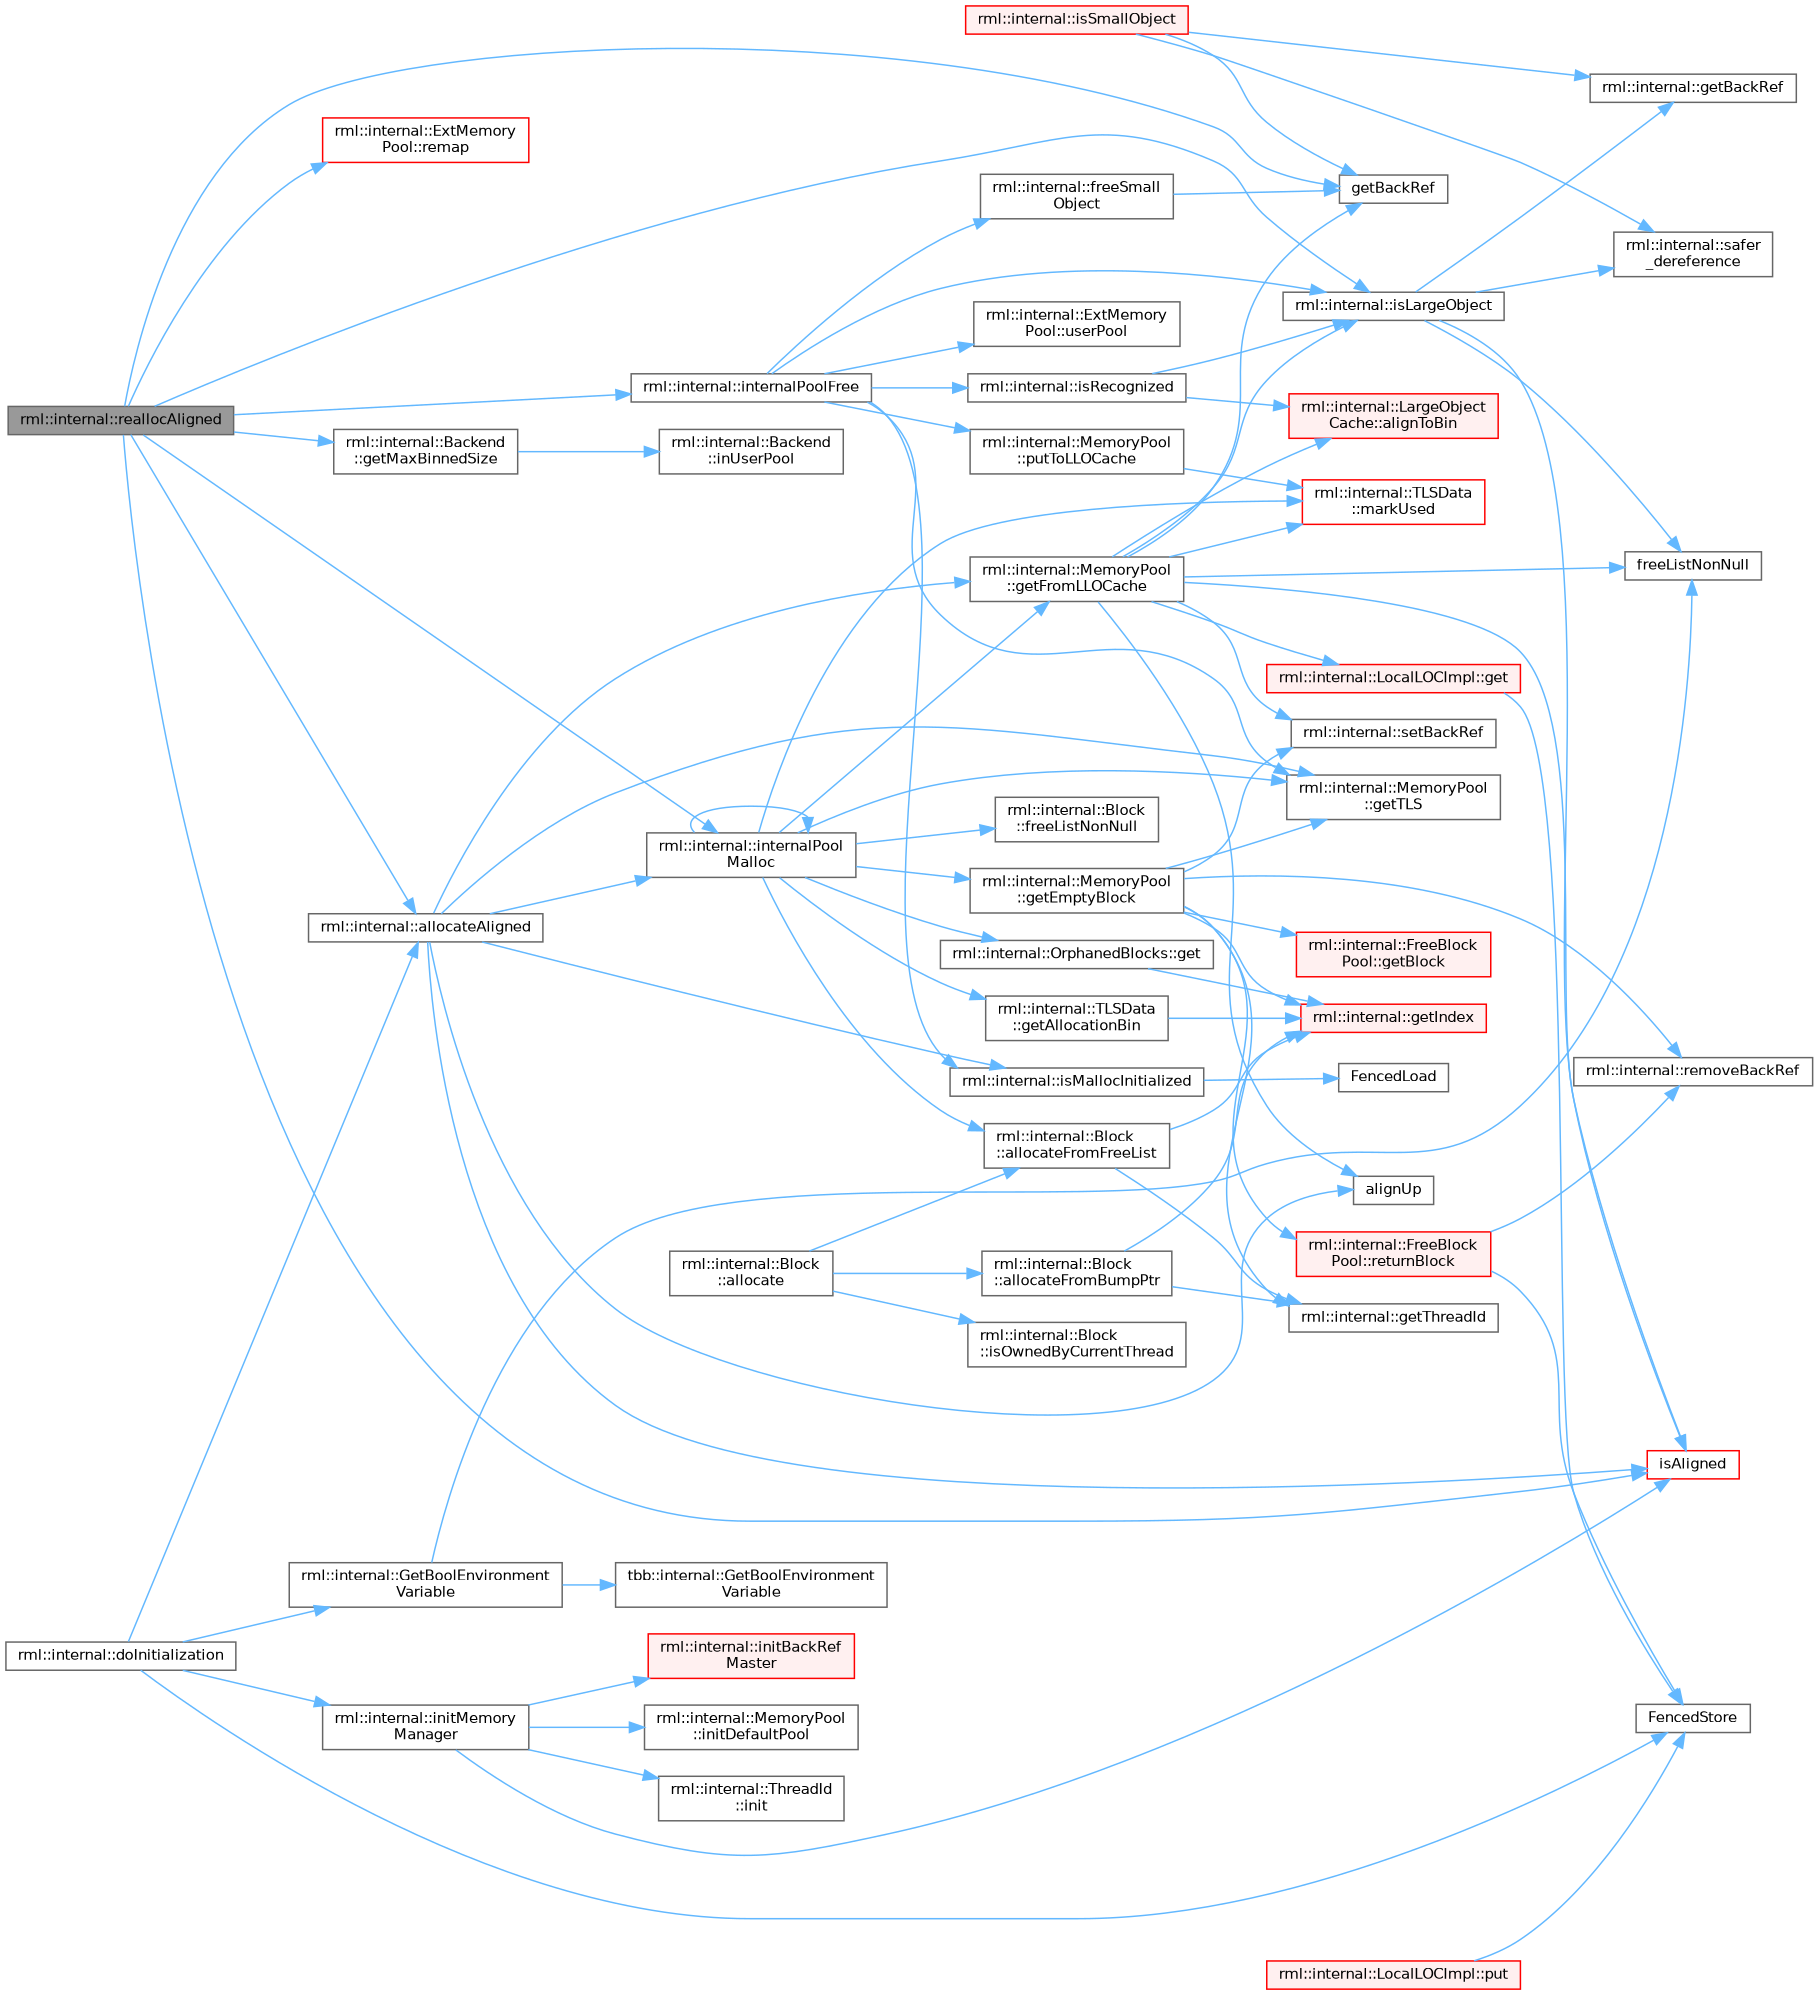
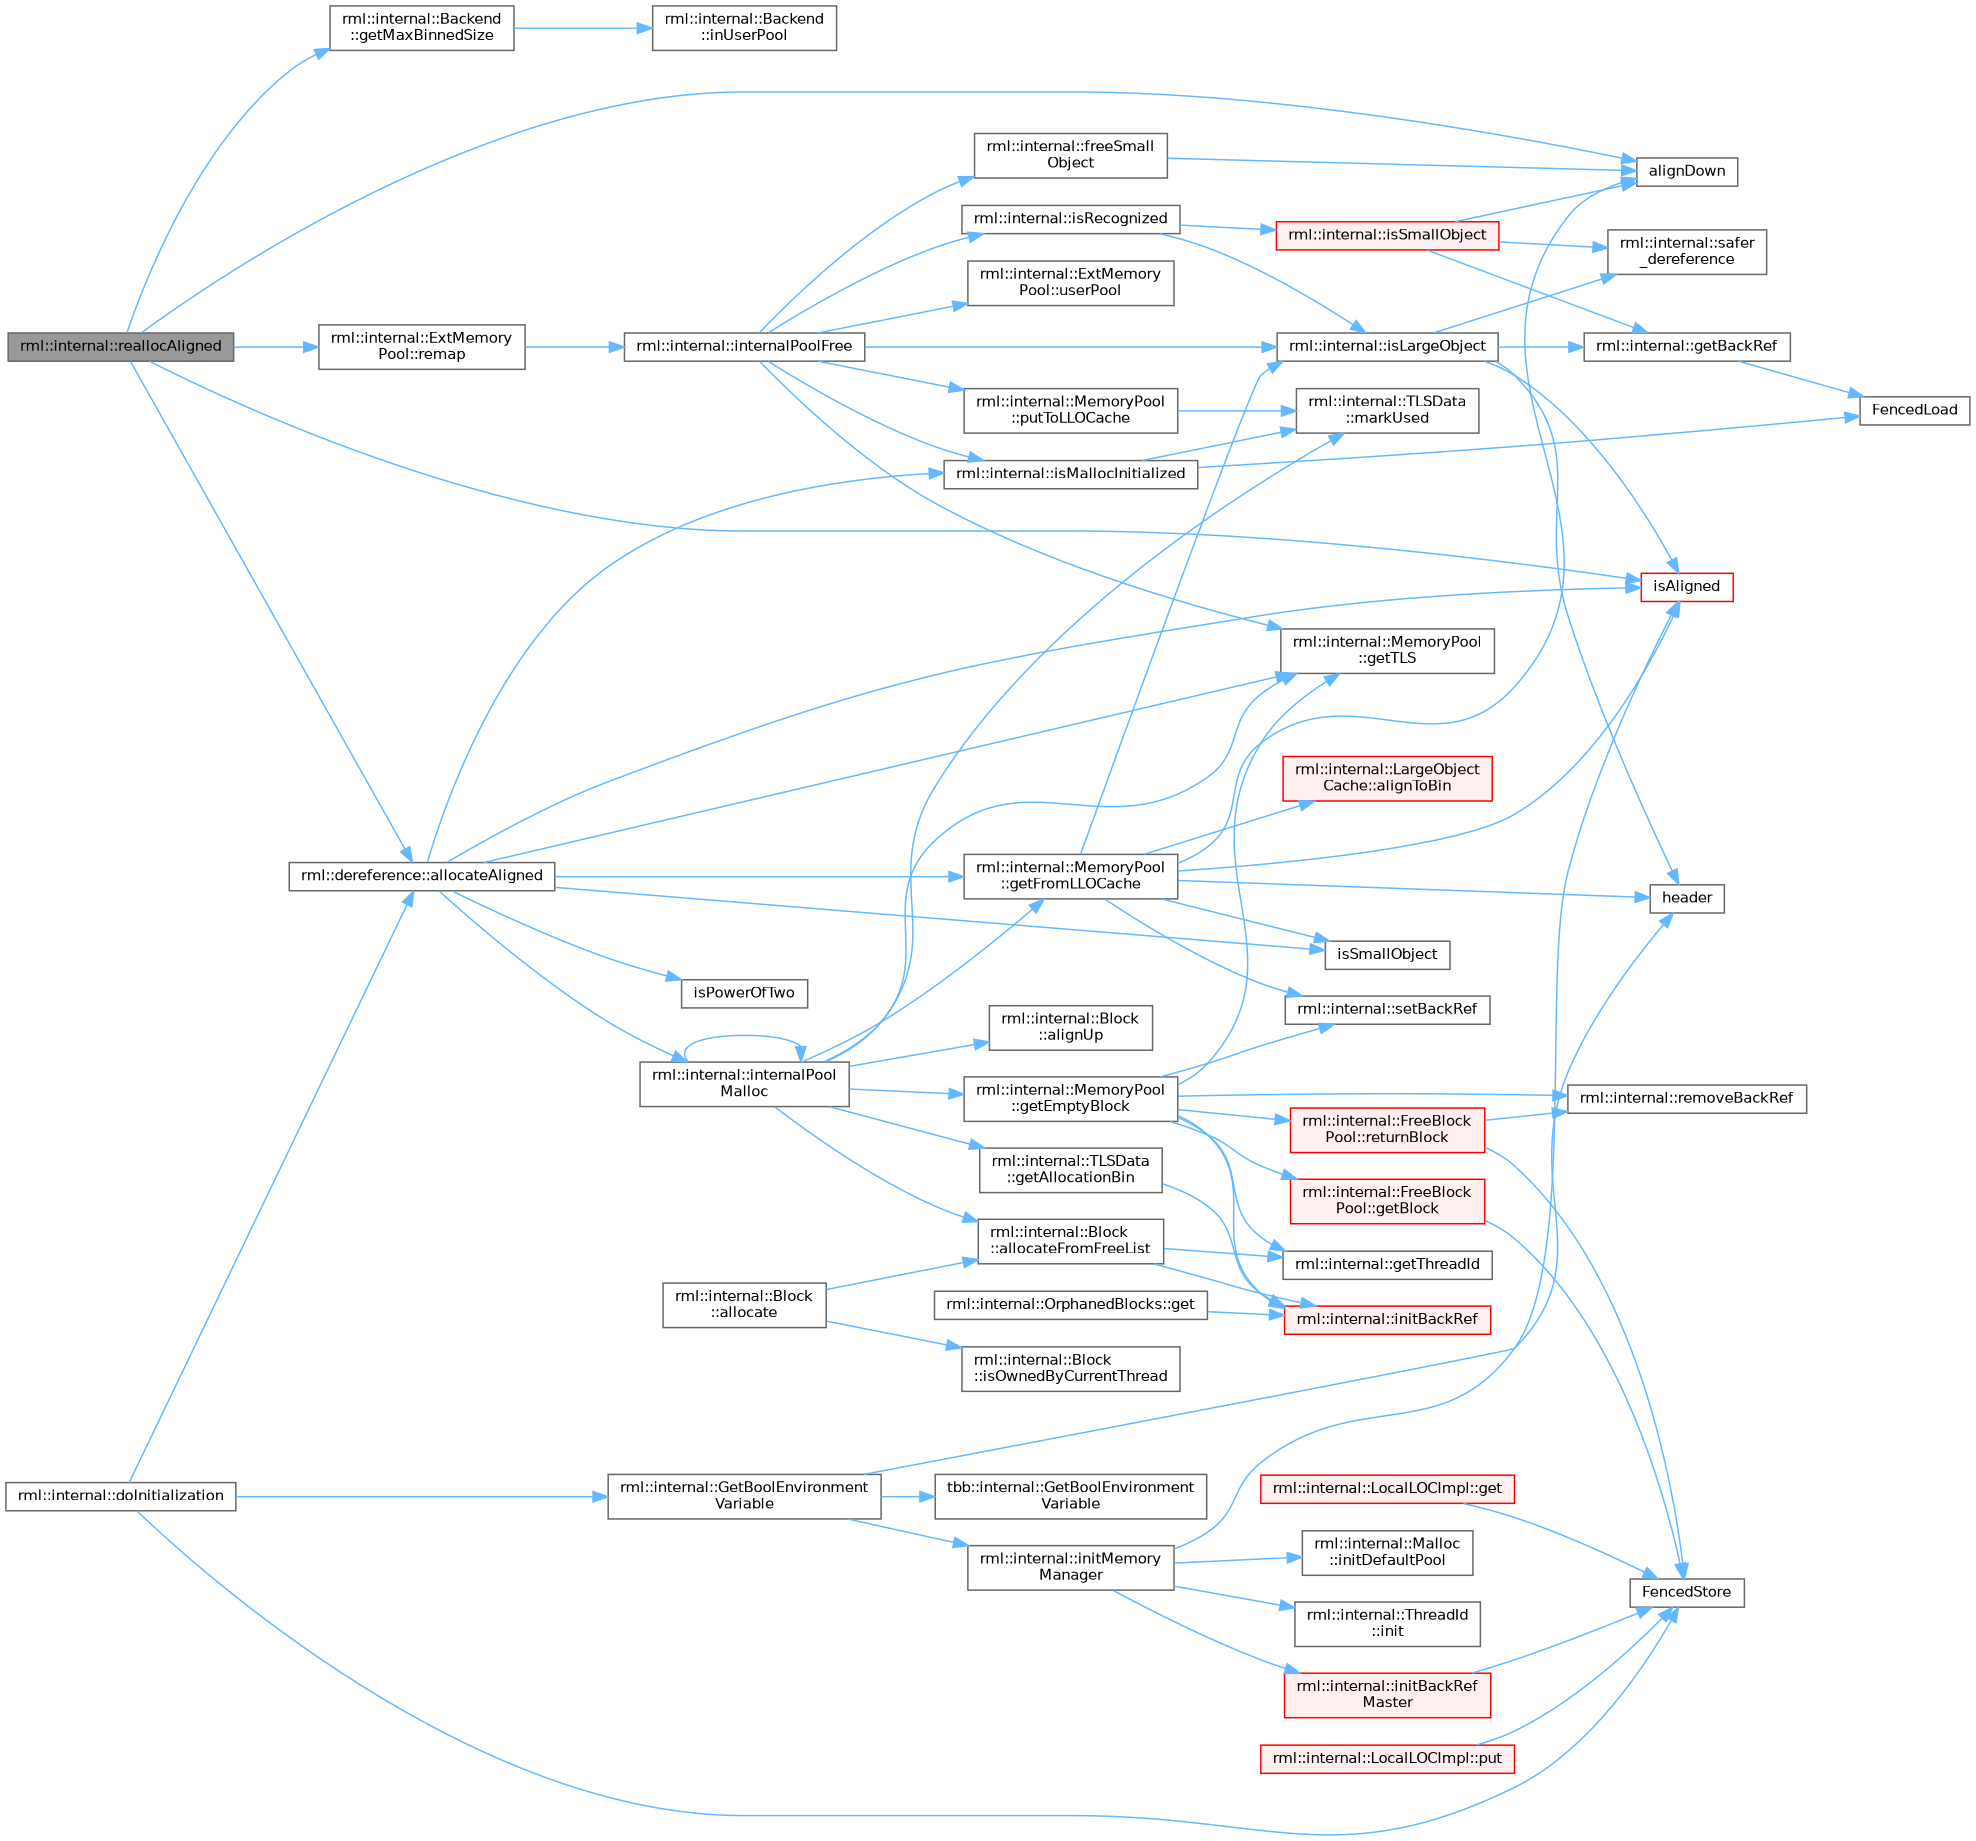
node "rml::internal::ExtMemory Pool::remap": color red -> grey40
node "getBackRef": label "getBackRef" -> "alignDown"
edge "rml::internal::reallocAligned" -> "rml::internal::isLargeObject": removed
edge "rml::internal::getBackRef" -> "FencedLoad": added
edge "rml::internal::isRecognized" -> "rml::internal::LargeObject Cache::alignToBin": now "rml::internal::isRecognized" -> "rml::internal::isSmallObject"
edge "rml::internal::reallocAligned" -> "rml::internal::internalPoolFree": now "rml::internal::ExtMemory Pool::remap" -> "rml::internal::internalPoolFree"
node "rml::internal::TLSData ::markUsed": color red -> grey40
edge "rml::internal::MemoryPool ::getFromLLOCache" -> "rml::internal::TLSData ::markUsed": now "rml::internal::isMallocInitialized" -> "rml::internal::TLSData ::markUsed"
node "freeListNonNull": label "freeListNonNull" -> "header"
edge "rml::internal::reallocAligned" -> "rml::internal::internalPool Malloc": removed
edge "rml::internal::MemoryPool ::getFromLLOCache" -> "rml::internal::LocalLOCImpl::get": removed
node "rml::internal::Block ::freeListNonNull": label "rml::internal::Block ::freeListNonNull" -> "rml::internal::Block ::alignUp"
edge "rml::internal::internalPool Malloc" -> "rml::internal::OrphanedBlocks::get": removed
node "rml::internal::allocateAligned": label "rml::internal::allocateAligned" -> "rml::dereference::allocateAligned"
node "isPowerOfTwo": added
node "rml::internal::getIndex": label "rml::internal::getIndex" -> "rml::internal::initBackRef"
node "alignUp": label "alignUp" -> "isSmallObject"
node "rml::internal::Block ::allocateFromBumpPtr": removed
edge "rml::internal::FreeBlock Pool::getBlock" -> "FencedStore": added
edge "rml::internal::initBackRef Master" -> "FencedStore": added
edge "rml::internal::doInitialization" -> "rml::internal::initMemory Manager": now "rml::internal::GetBoolEnvironment Variable" -> "rml::internal::initMemory Manager"
node "rml::internal::MemoryPool ::initDefaultPool": label "rml::internal::MemoryPool ::initDefaultPool" -> "rml::internal::Malloc ::initDefaultPool"
